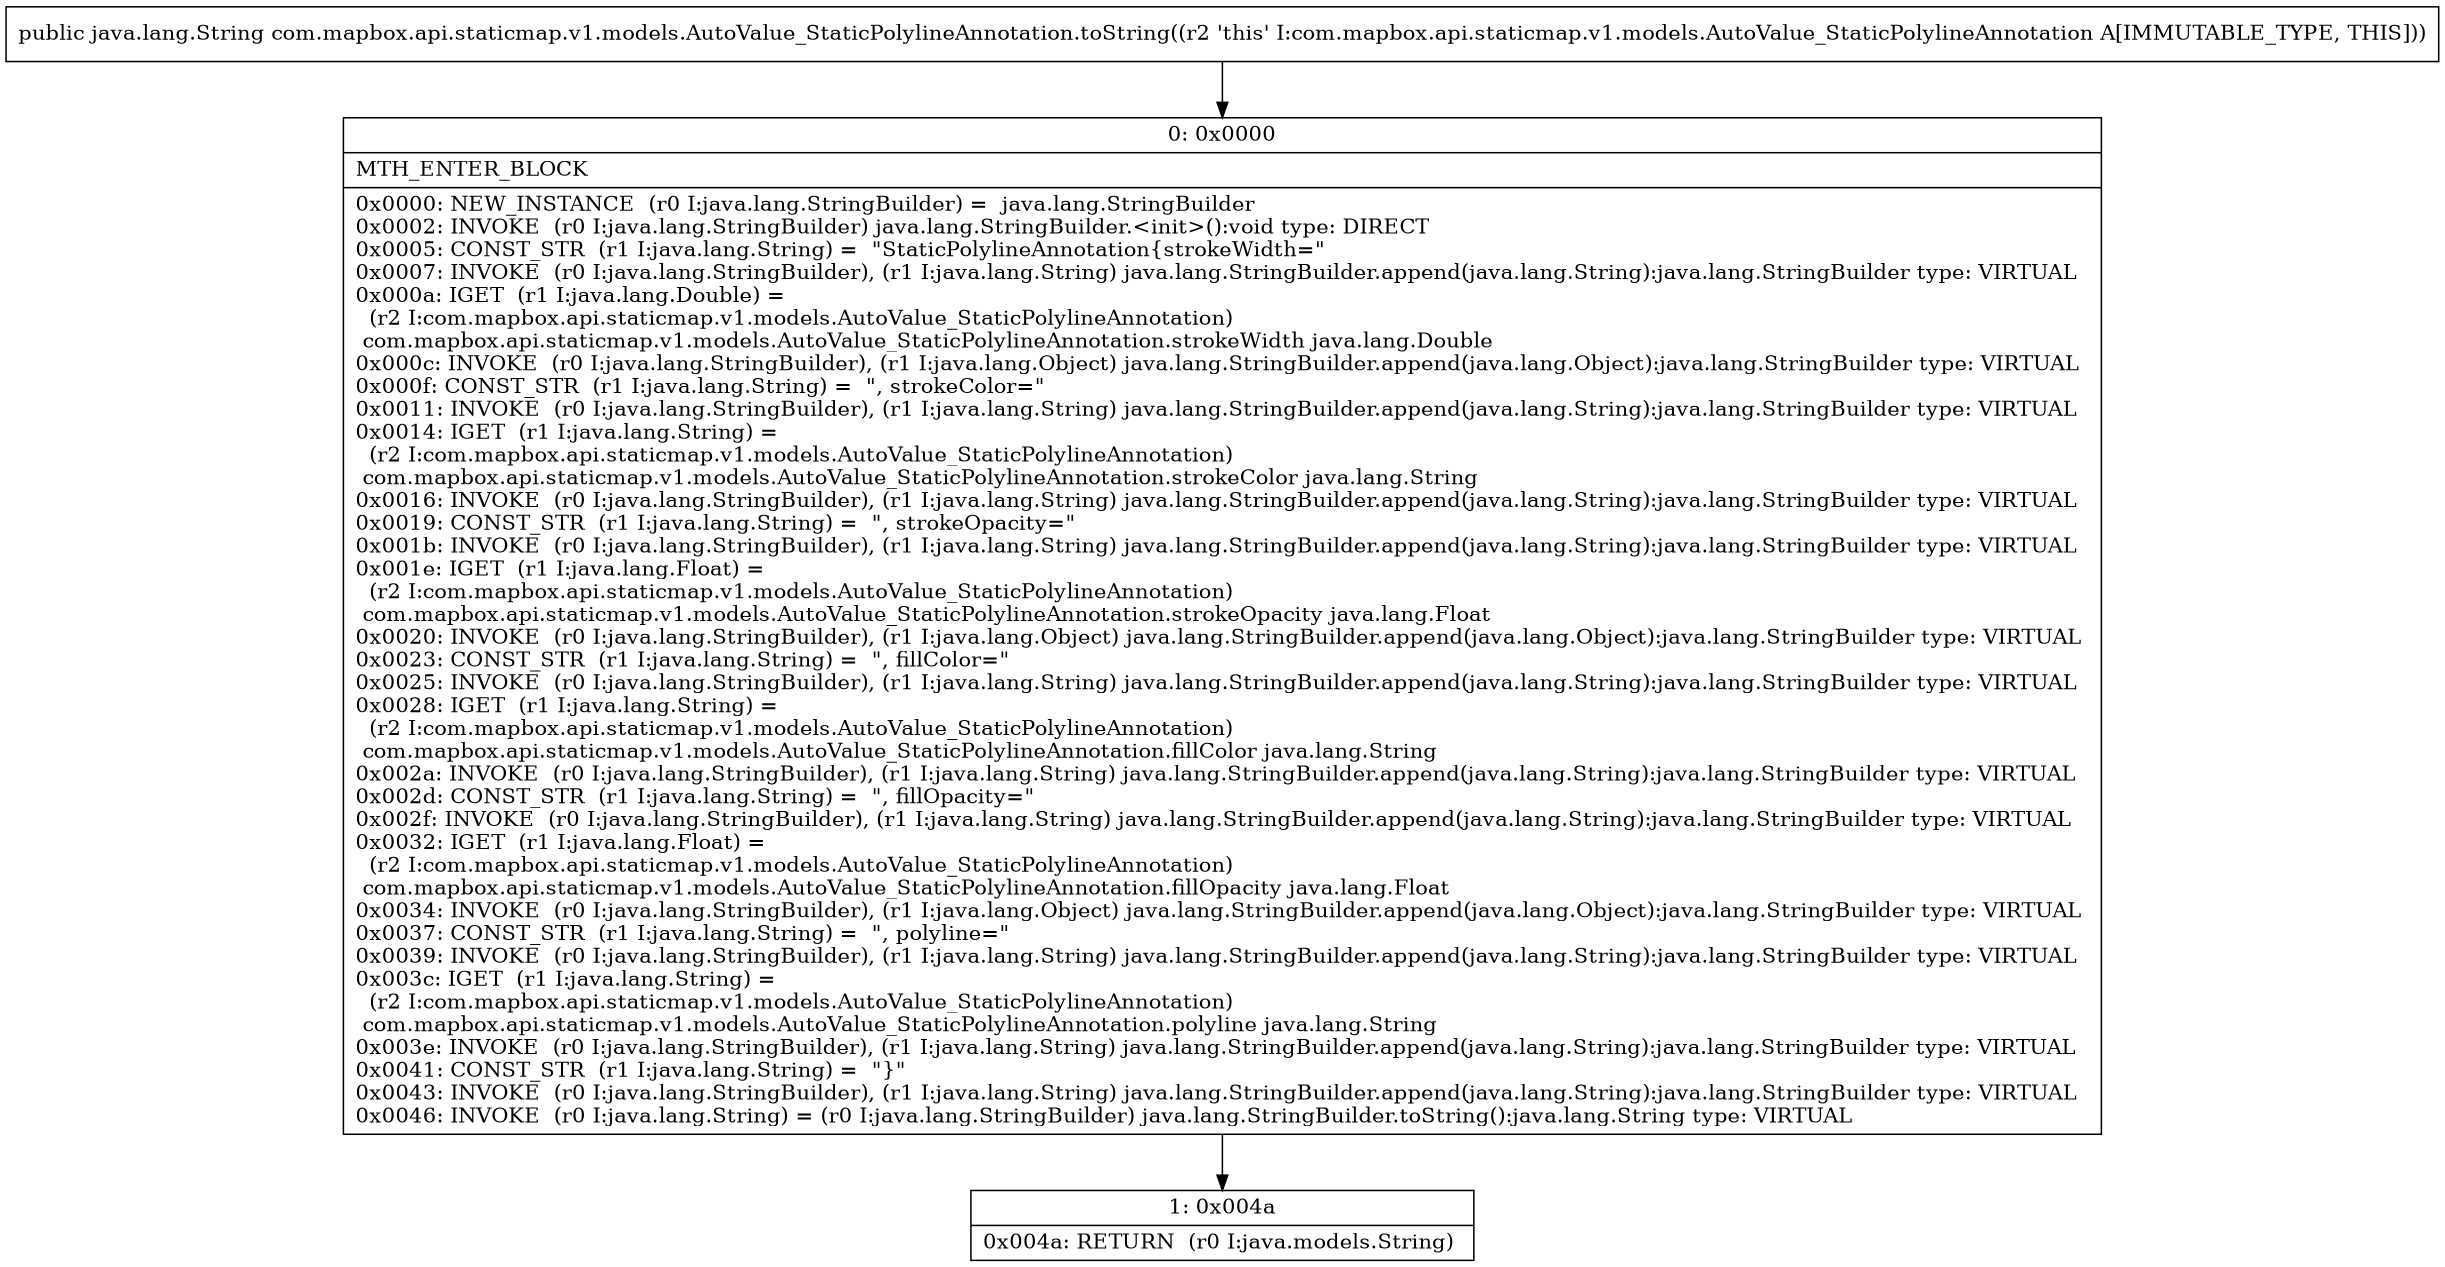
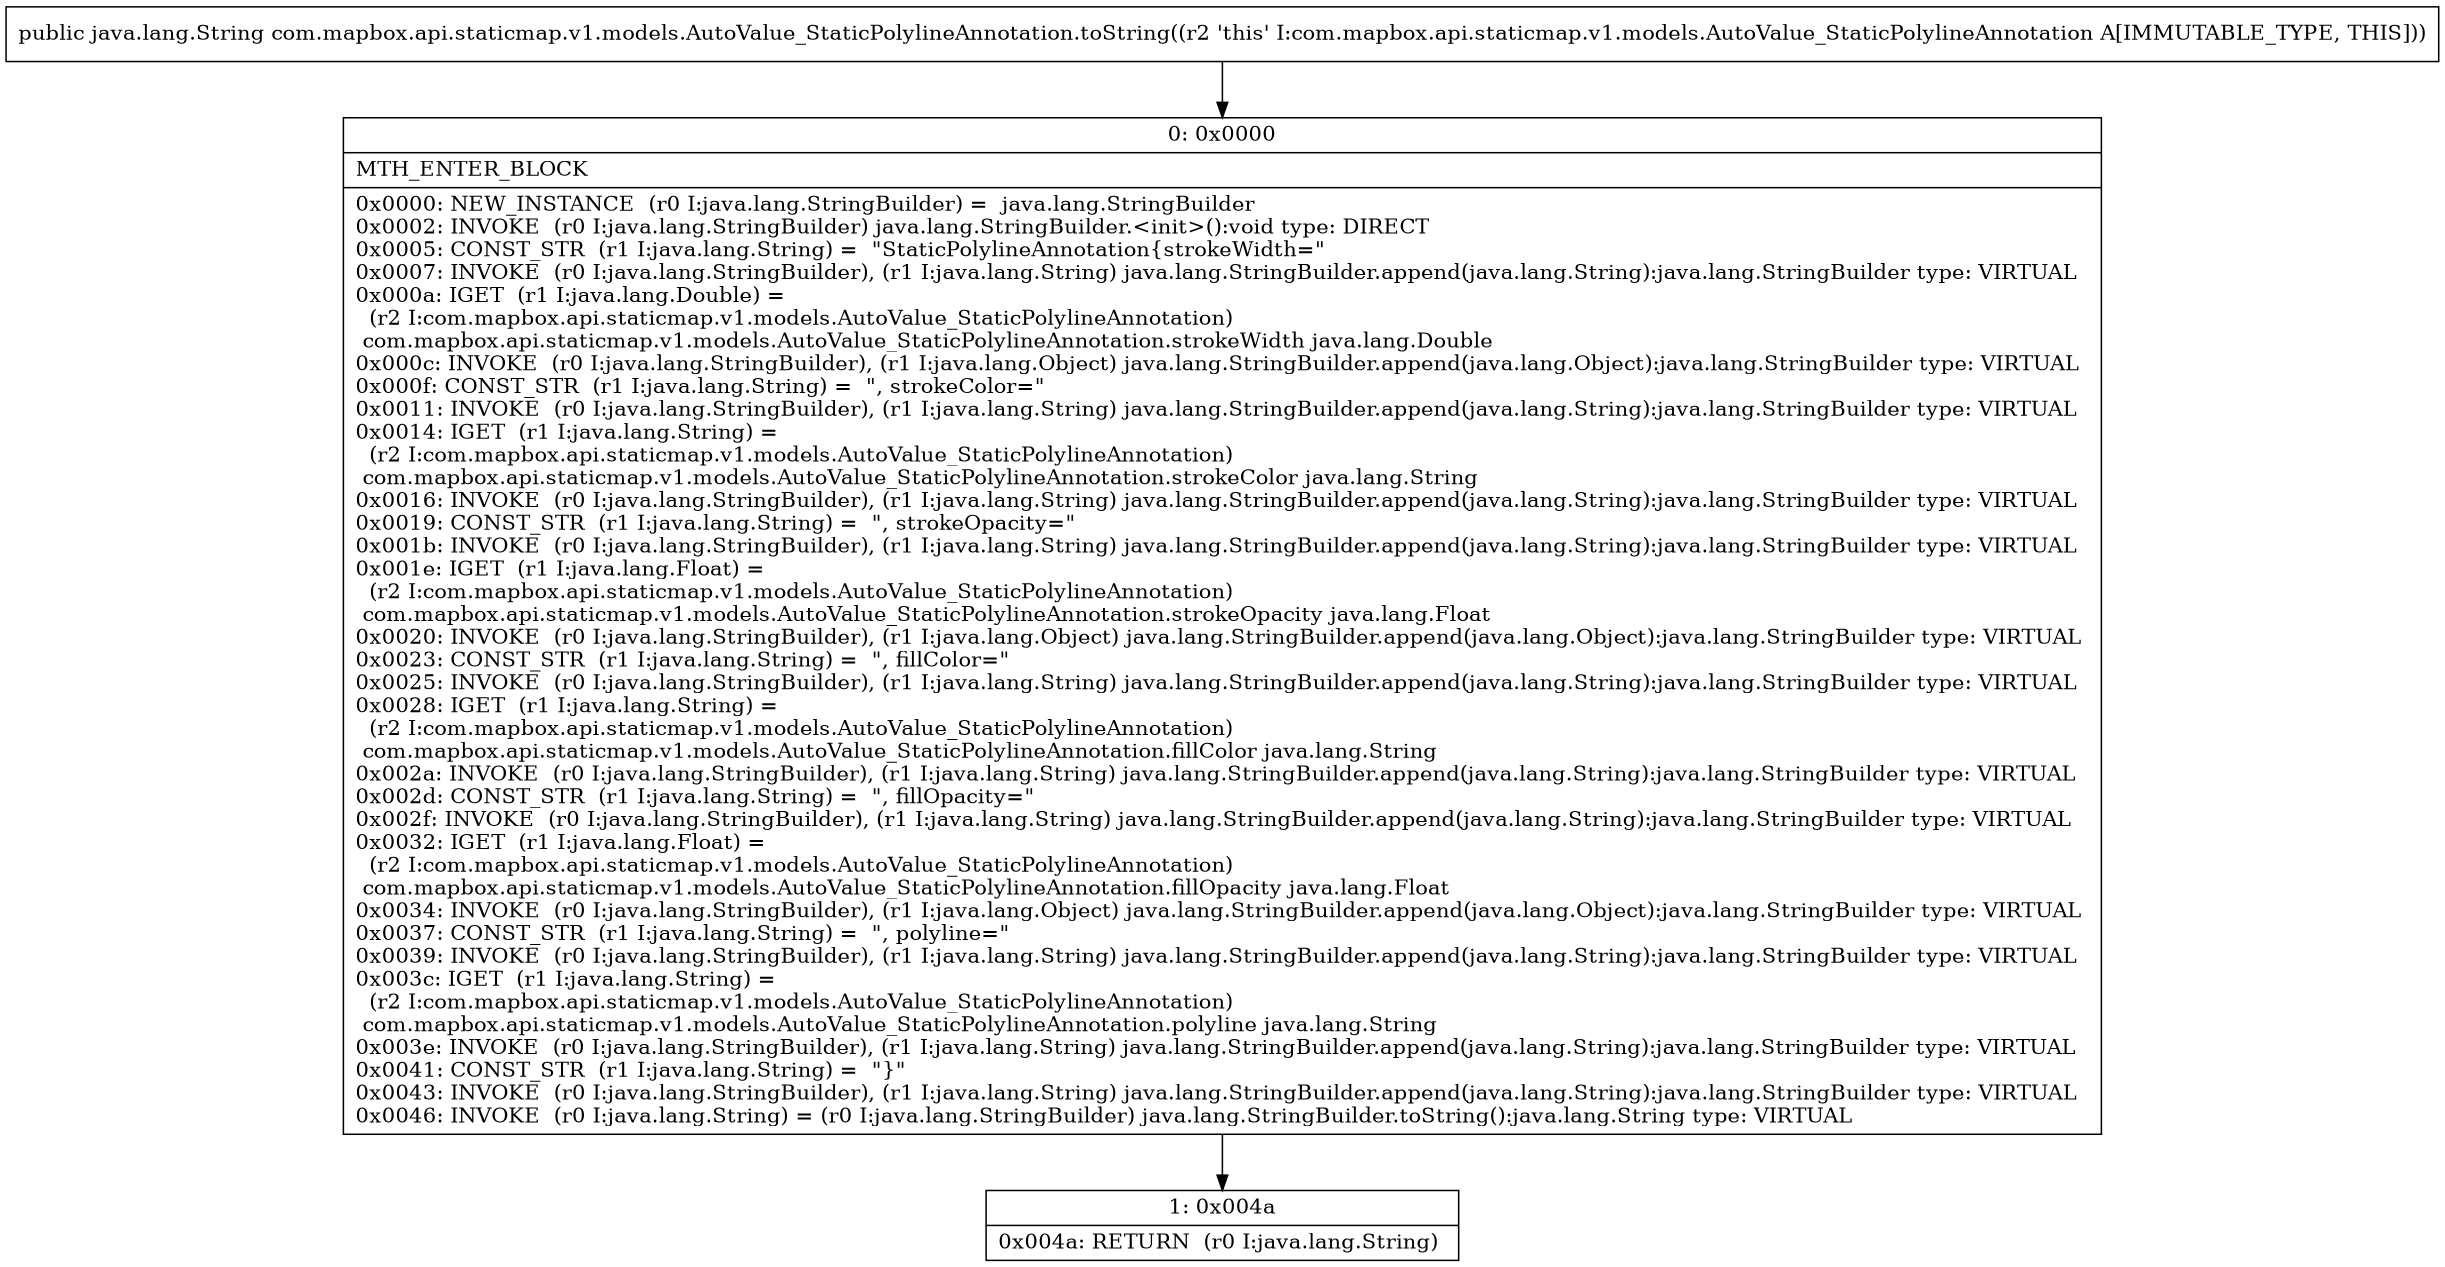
node "1: 0x004a": text "0x004a: RETURN  (r0 I:java.models.String)" -> "0x004a: RETURN  (r0 I:java.lang.String)"
